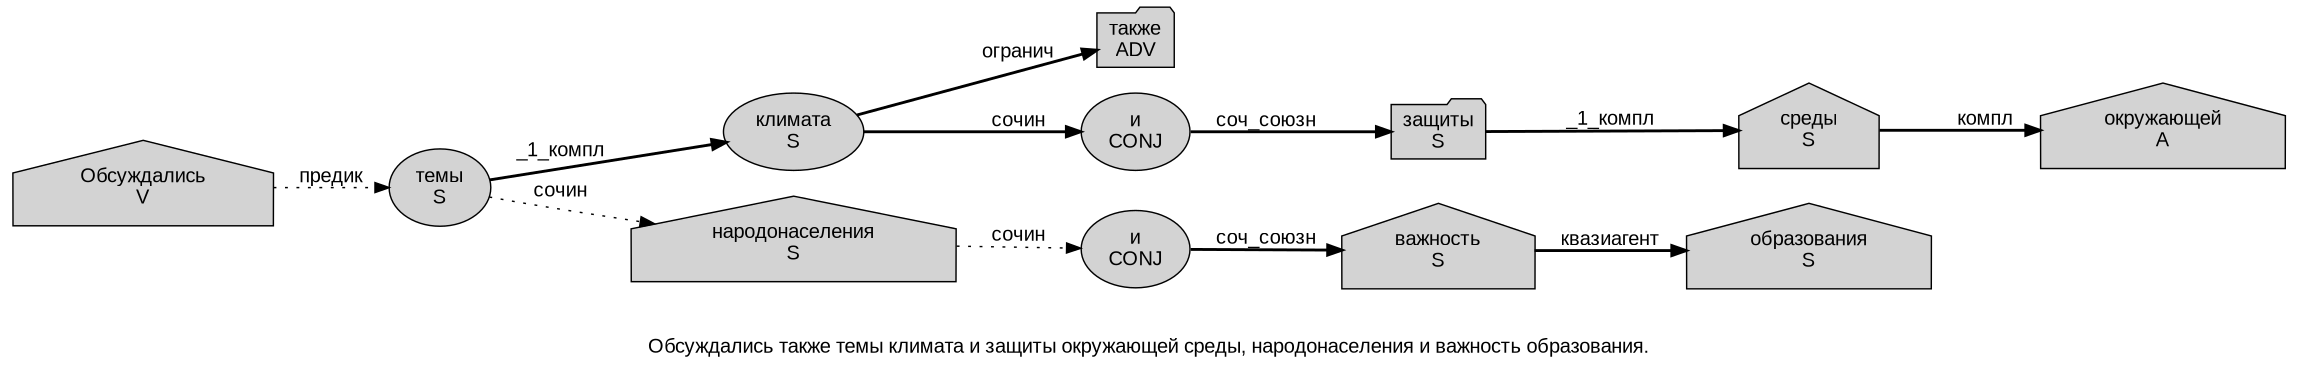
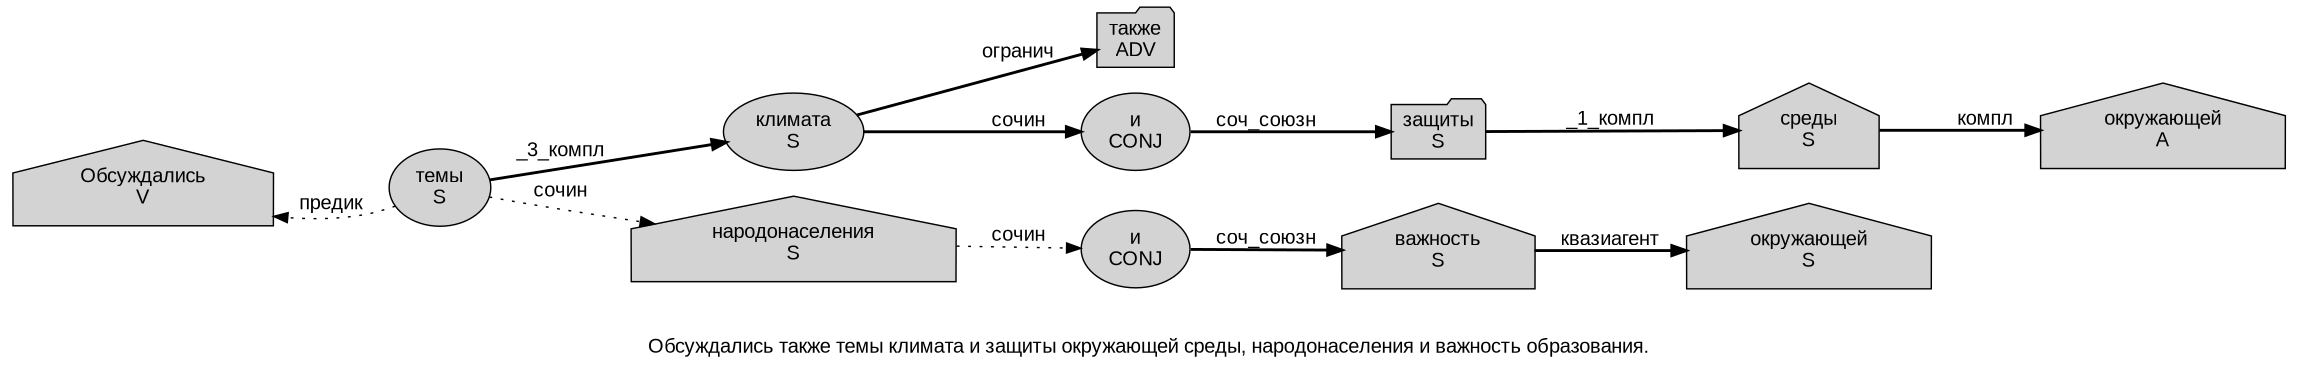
edge "темы S" -> "климата S": label "_1_компл" -> "_3_компл"
edge "Обсуждались V" -> "темы S": reversed
node "образования S": label "образования S" -> "окружающей S"
